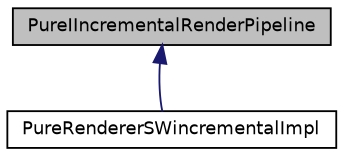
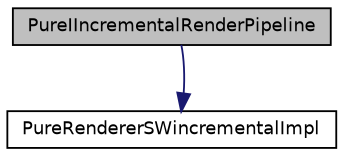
edge "PureRendererSWincrementalImpl" -> "PureIIncrementalRenderPipeline": reversed
